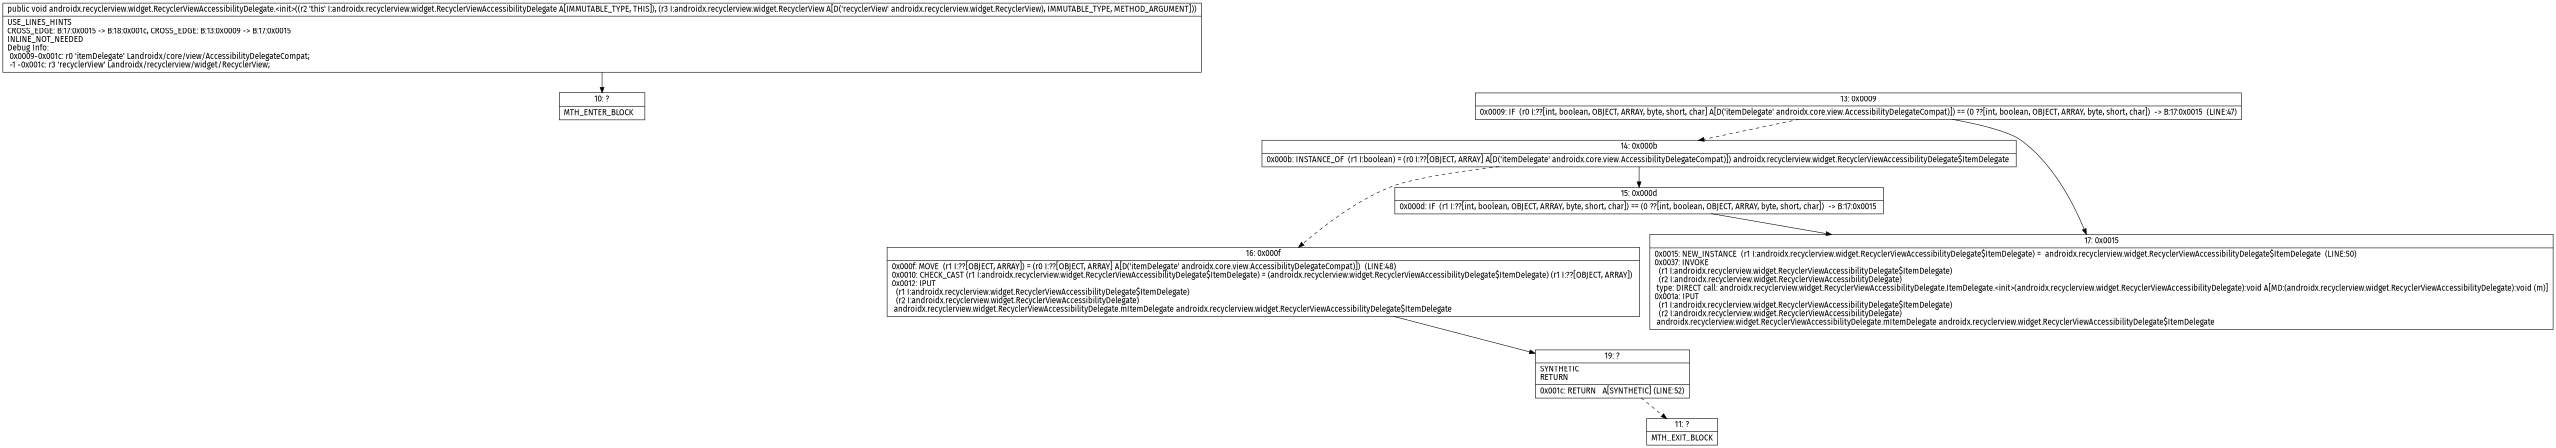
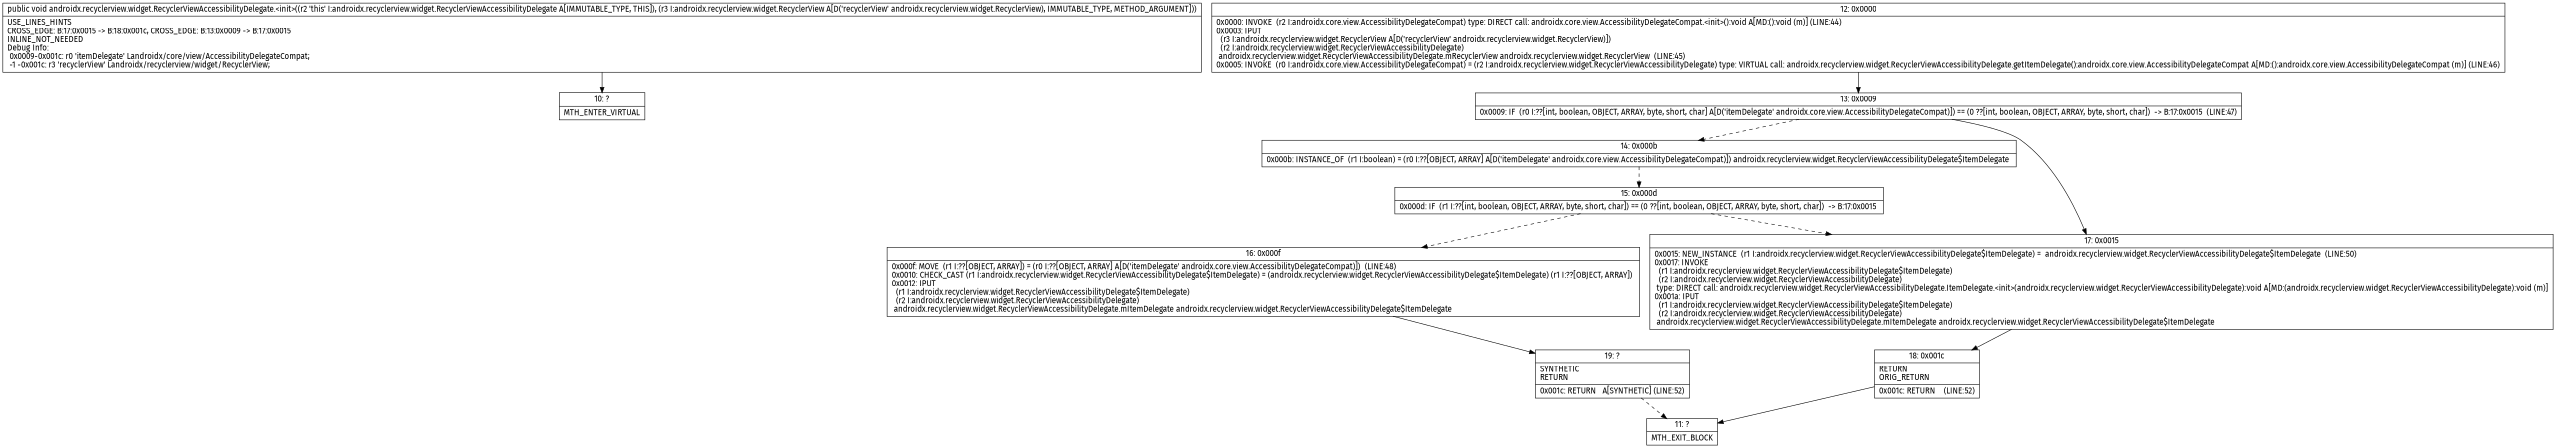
node "12: 0x0000": added
node "10: ?": text "MTH_ENTER_BLOCK" -> "MTH_ENTER_VIRTUAL"
edge "14: 0x000b" -> "15: 0x000d": style solid -> dashed
edge "14: 0x000b" -> "16: 0x000f": now "15: 0x000d" -> "16: 0x000f"
edge "15: 0x000d" -> "17: 0x0015": style solid -> dashed
node "17: 0x0015": text "0x0037: INVOKE" -> "0x0017: INVOKE"
node "18: 0x001c": added
